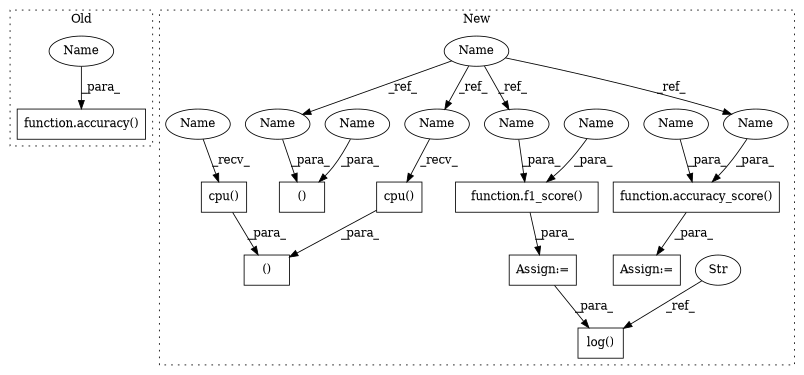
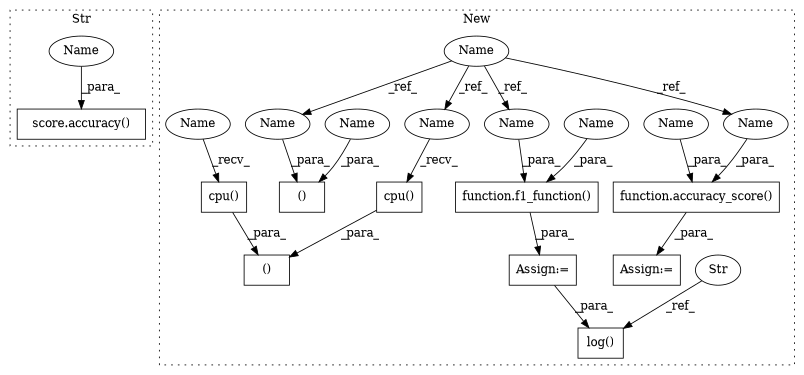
cluster "Old": label "Old" -> "Str"
node "function.accuracy()": label "function.accuracy()" -> "score.accuracy()"
node "function.f1_score()": label "function.f1_score()" -> "function.f1_function()"
